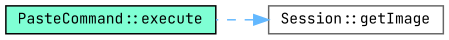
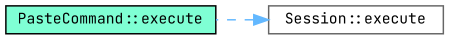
node "Session::getImage": label "Session::getImage" -> "Session::execute"
